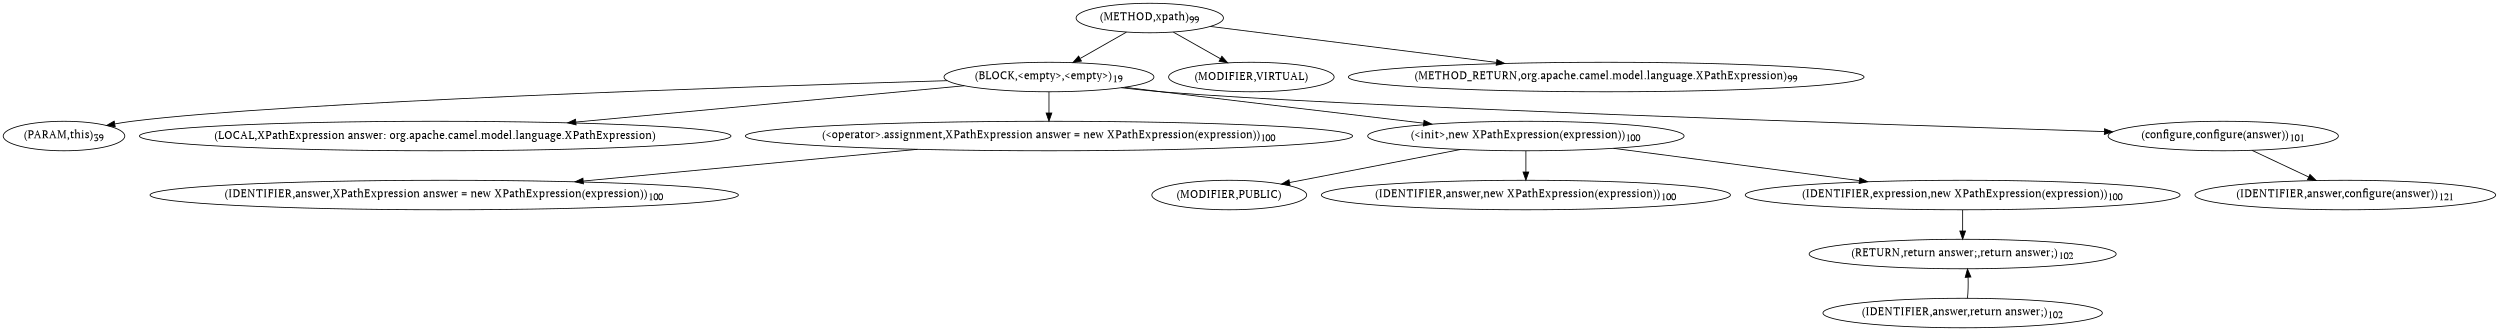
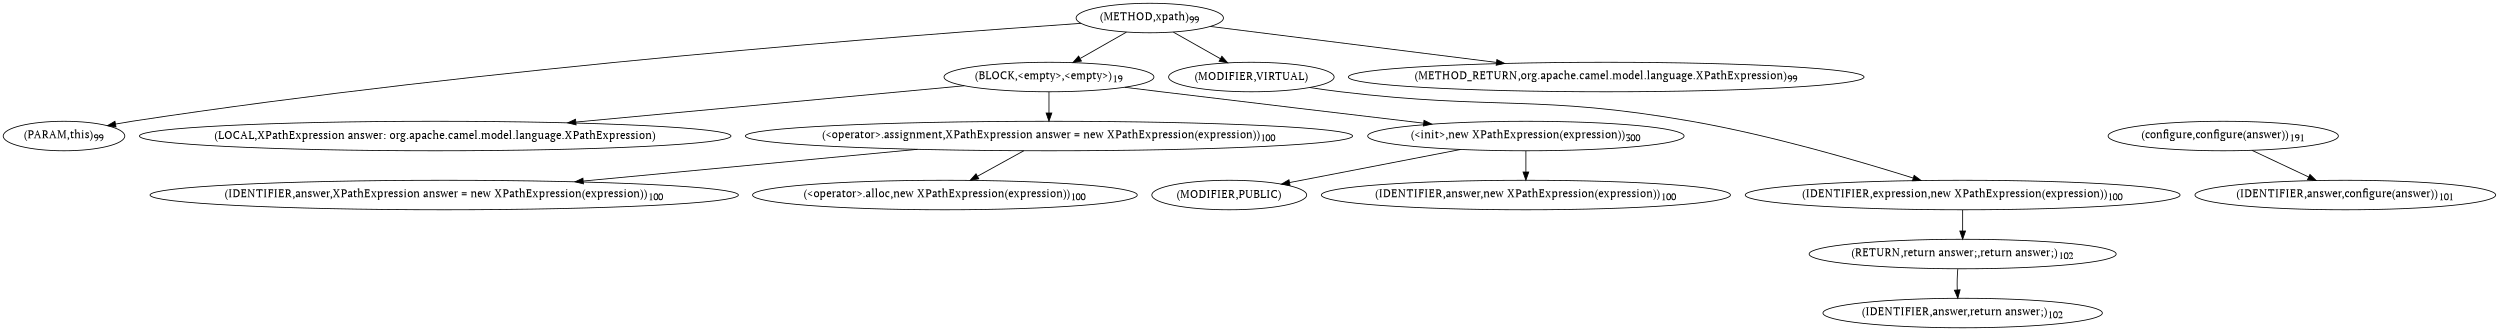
edge "(BLOCK,<empty>,<empty>)" -> "(PARAM,this)": now "(METHOD,xpath)" -> "(PARAM,this)"
edge "(BLOCK,<empty>,<empty>)" -> "(configure,configure(answer))": removed
node "(PARAM,this)": text "39" -> "99"
node "(<init>,new XPathExpression(expression))": text "100" -> "300"
node "(configure,configure(answer))": text "101" -> "191"
edge "(<init>,new XPathExpression(expression))" -> "(IDENTIFIER,expression,new XPathExpression(expression))": now "(MODIFIER,VIRTUAL)" -> "(IDENTIFIER,expression,new XPathExpression(expression))"
node "(IDENTIFIER,answer,configure(answer))": text "121" -> "101"
node "(<operator>.alloc,new XPathExpression(expression))": added
edge "(IDENTIFIER,answer,return answer;)" -> "(RETURN,return answer;,return answer;)": reversed
